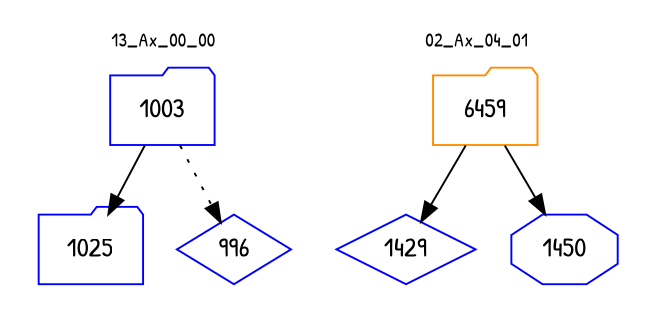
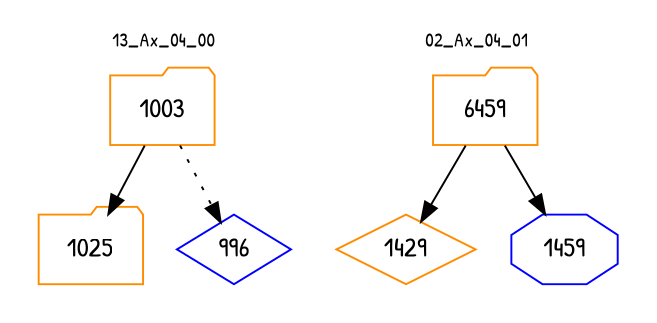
cluster "13_Ax_00_00": label "13_Ax_00_00" -> "13_Ax_04_00"
node "1003": color blue -> darkorange
node "1025": color blue -> darkorange
node "1429": color blue -> darkorange
node "1450": label "1450" -> "1459"
